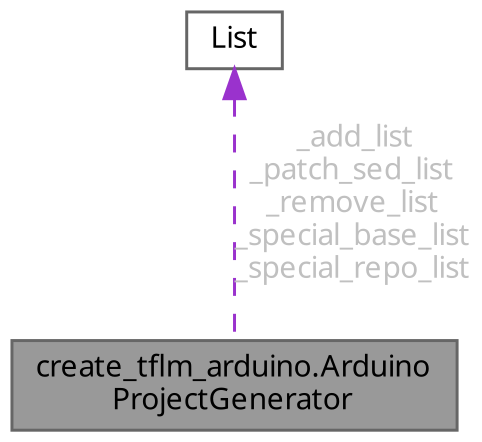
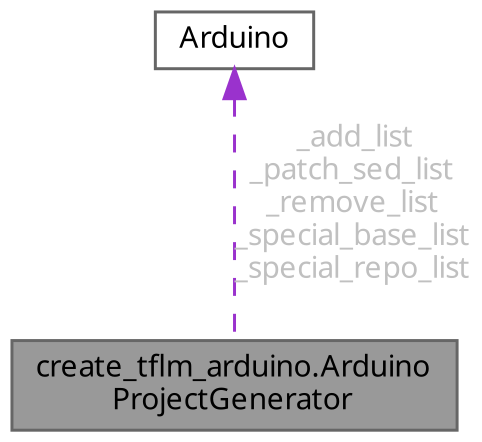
node "List": label "List" -> "Arduino"
